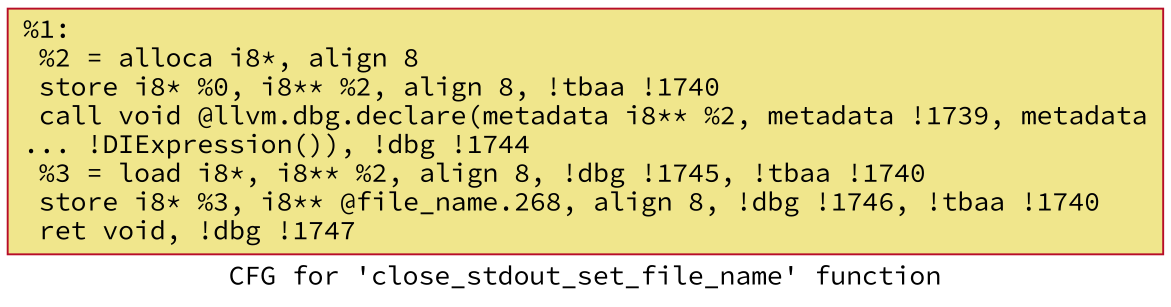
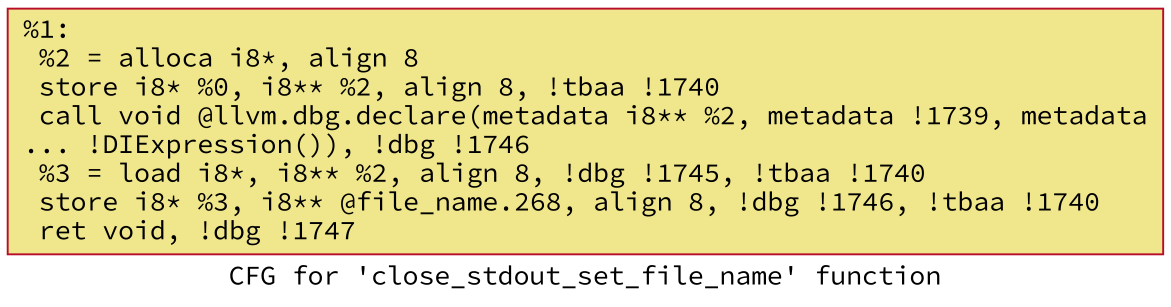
node "%1:": text "... !DIExpression()), !dbg !1744" -> "... !DIExpression()), !dbg !1746"
